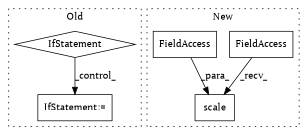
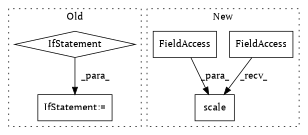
edge "IfStatement" -> "IfStatement:=": label "_control_" -> "_para_"
